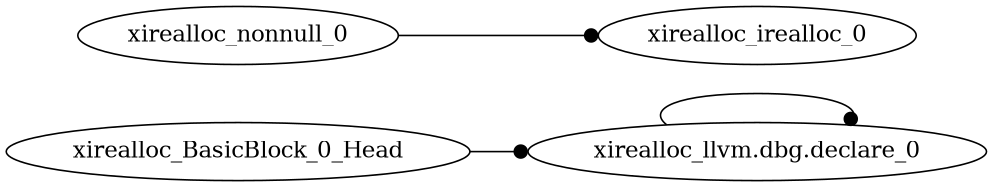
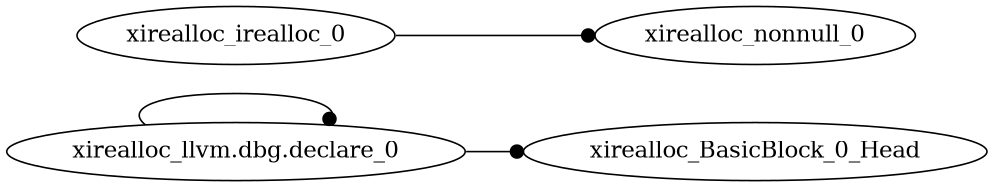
edge "xirealloc_nonnull_0" -> "xirealloc_irealloc_0": reversed
edge "xirealloc_BasicBlock_0_Head" -> "xirealloc_llvm.dbg.declare_0": reversed
